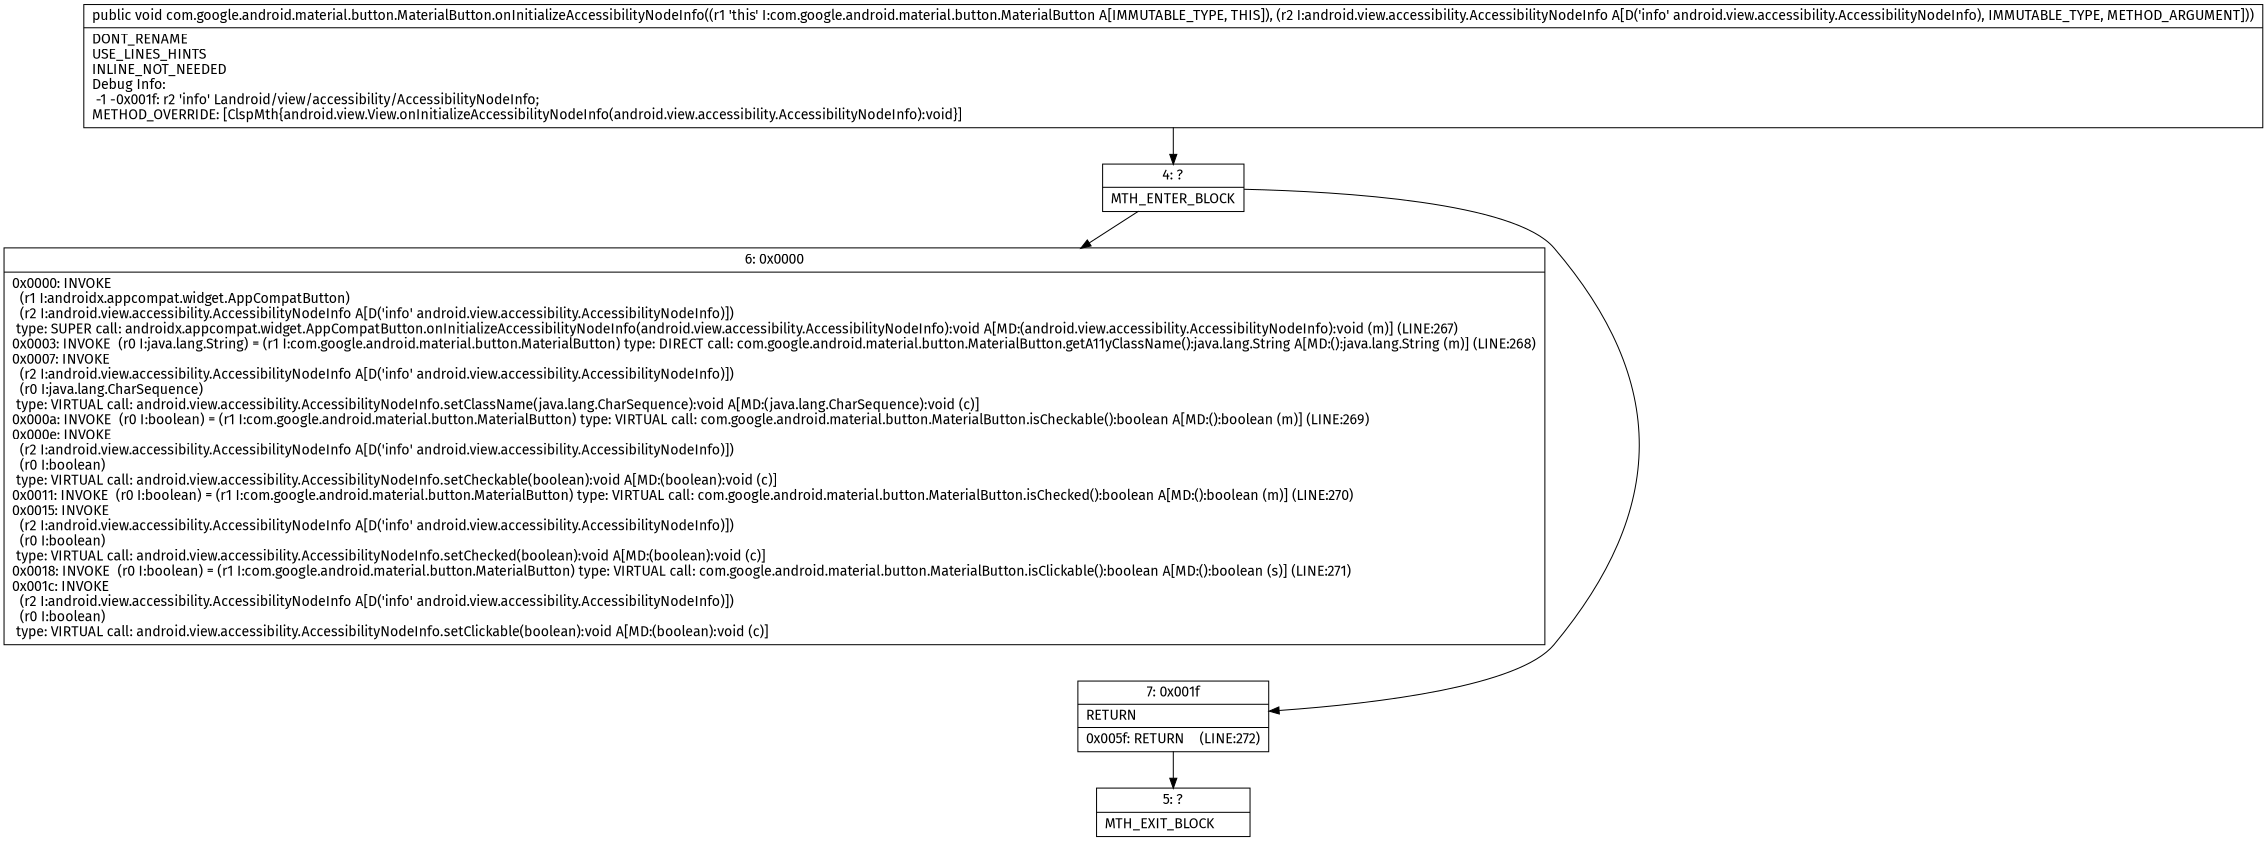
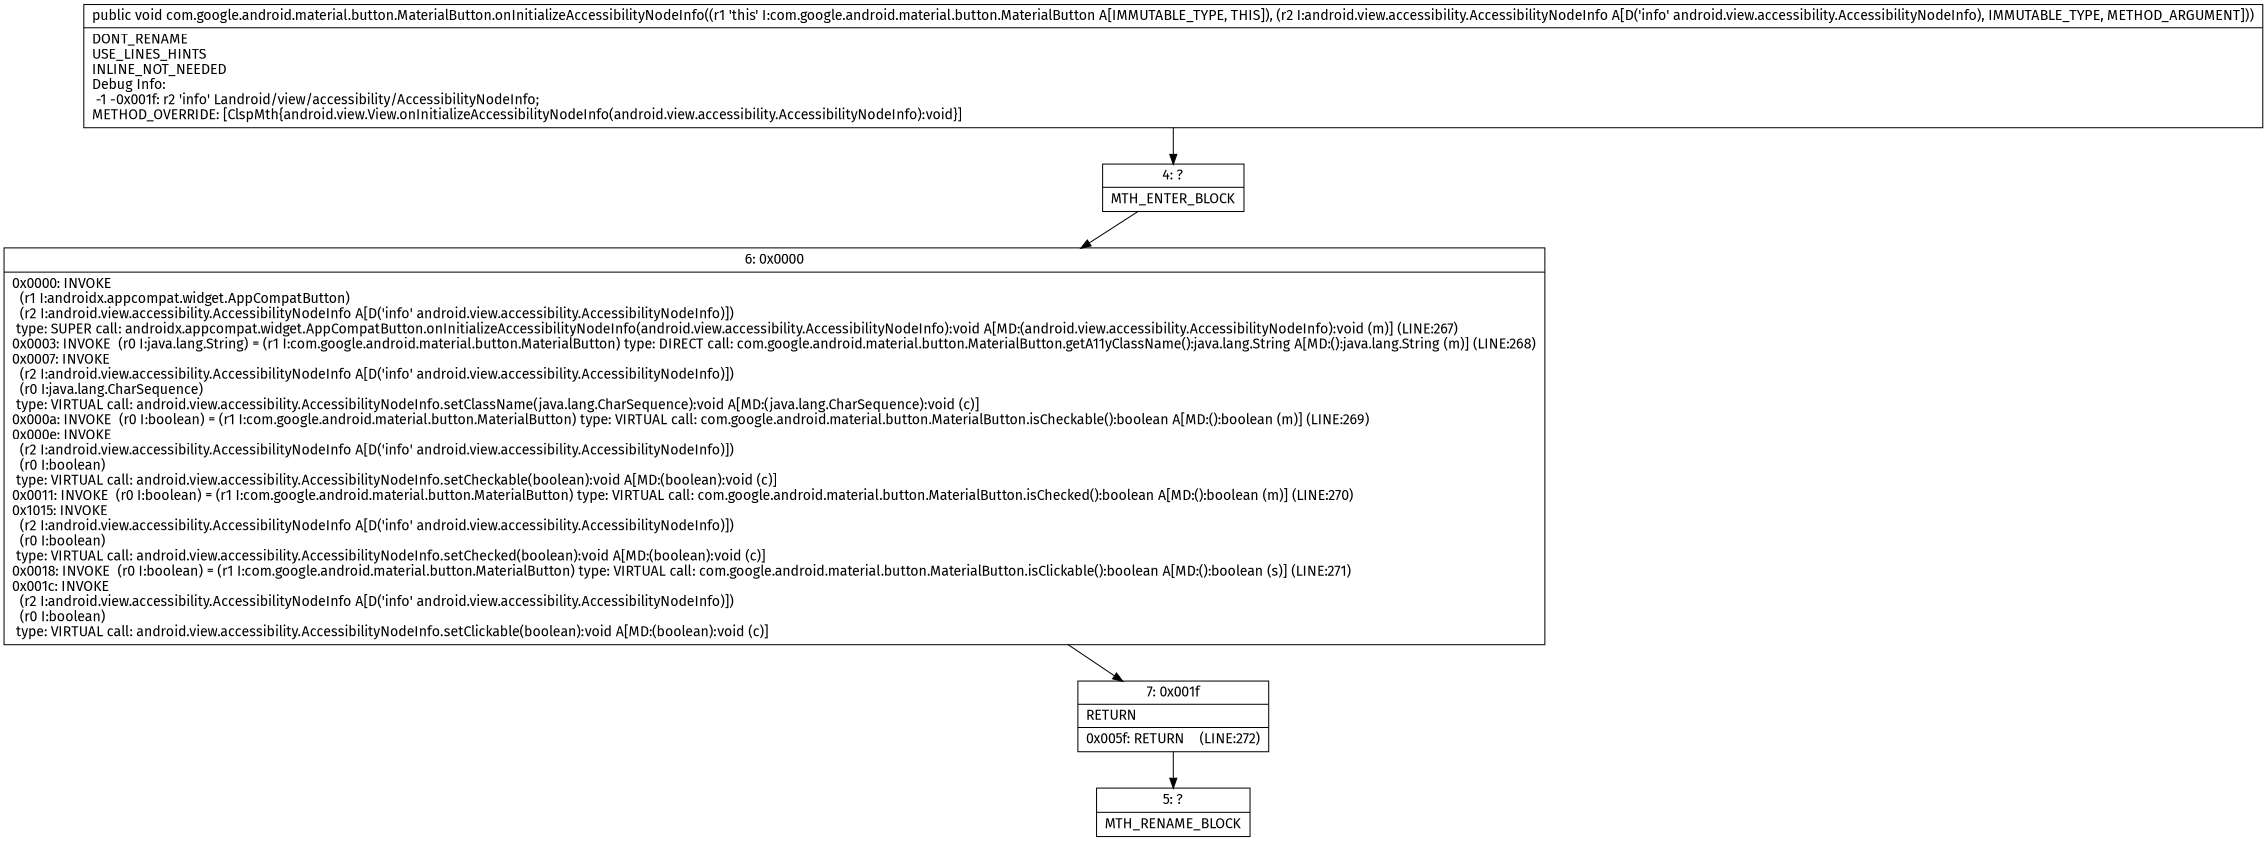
edge "4: ?" -> "7: 0x001f": now "6: 0x0000" -> "7: 0x001f"
node "6: 0x0000": text "0x0015: INVOKE" -> "0x1015: INVOKE"
node "5: ?": text "MTH_EXIT_BLOCK" -> "MTH_RENAME_BLOCK"
